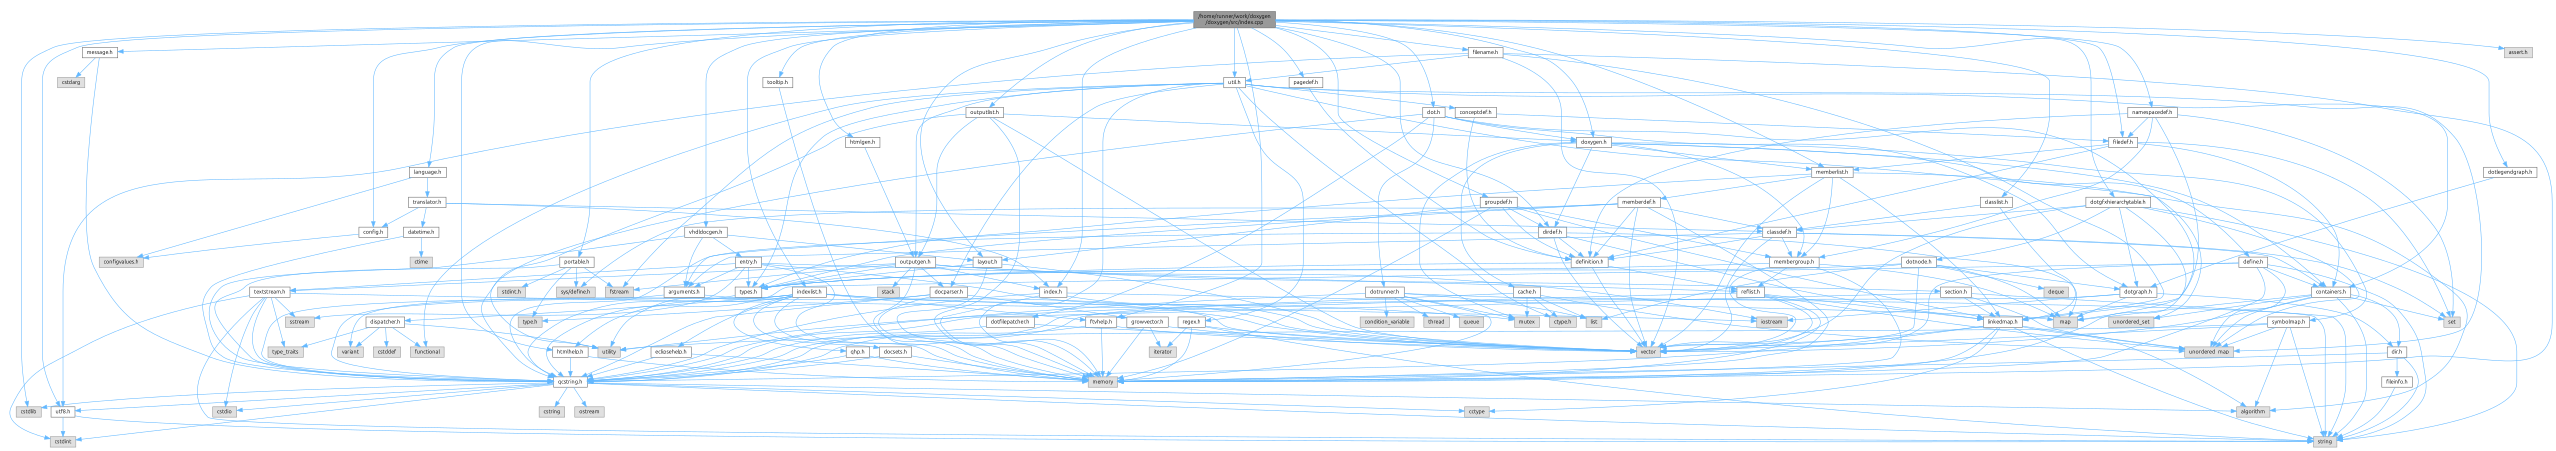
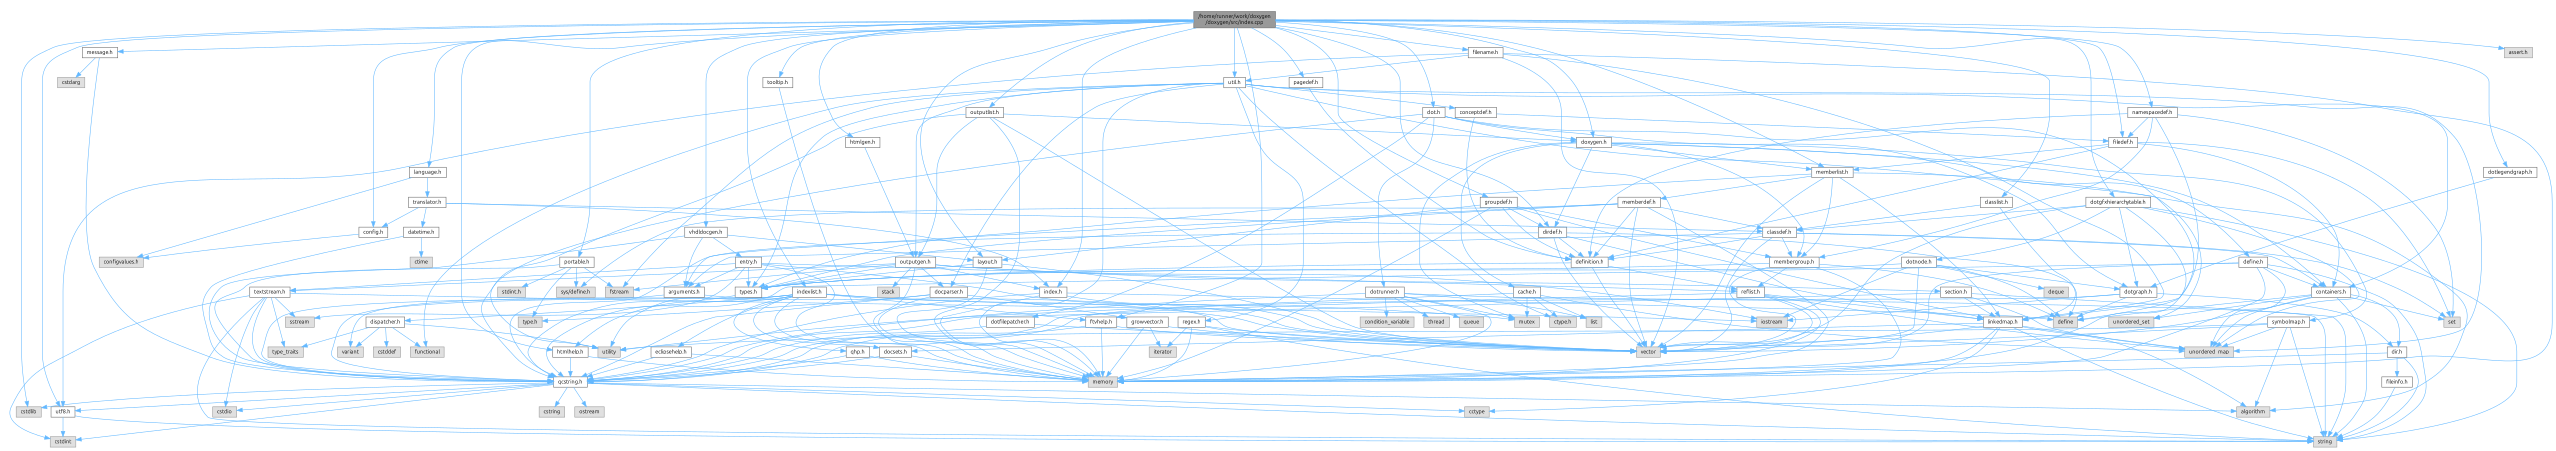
edge "dotnode.h" -> "list": now "dotnode.h" -> "iostream"
node "map": label "map" -> "define"
edge "linkedmap.h" -> "qcstring.h": now "linkedmap.h" -> "docsets.h"
